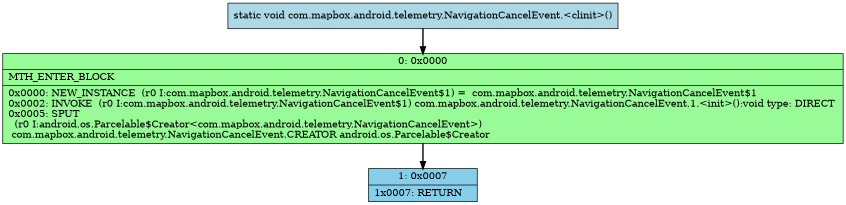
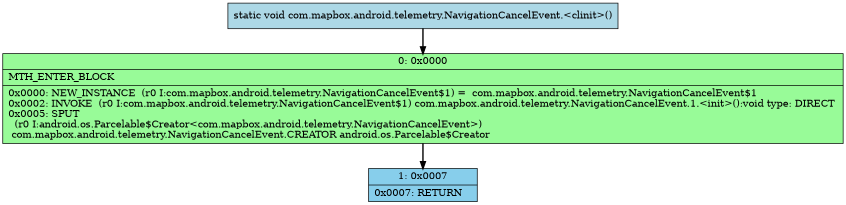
node "1: 0x0007": text "1x0007: RETURN" -> "0x0007: RETURN"
